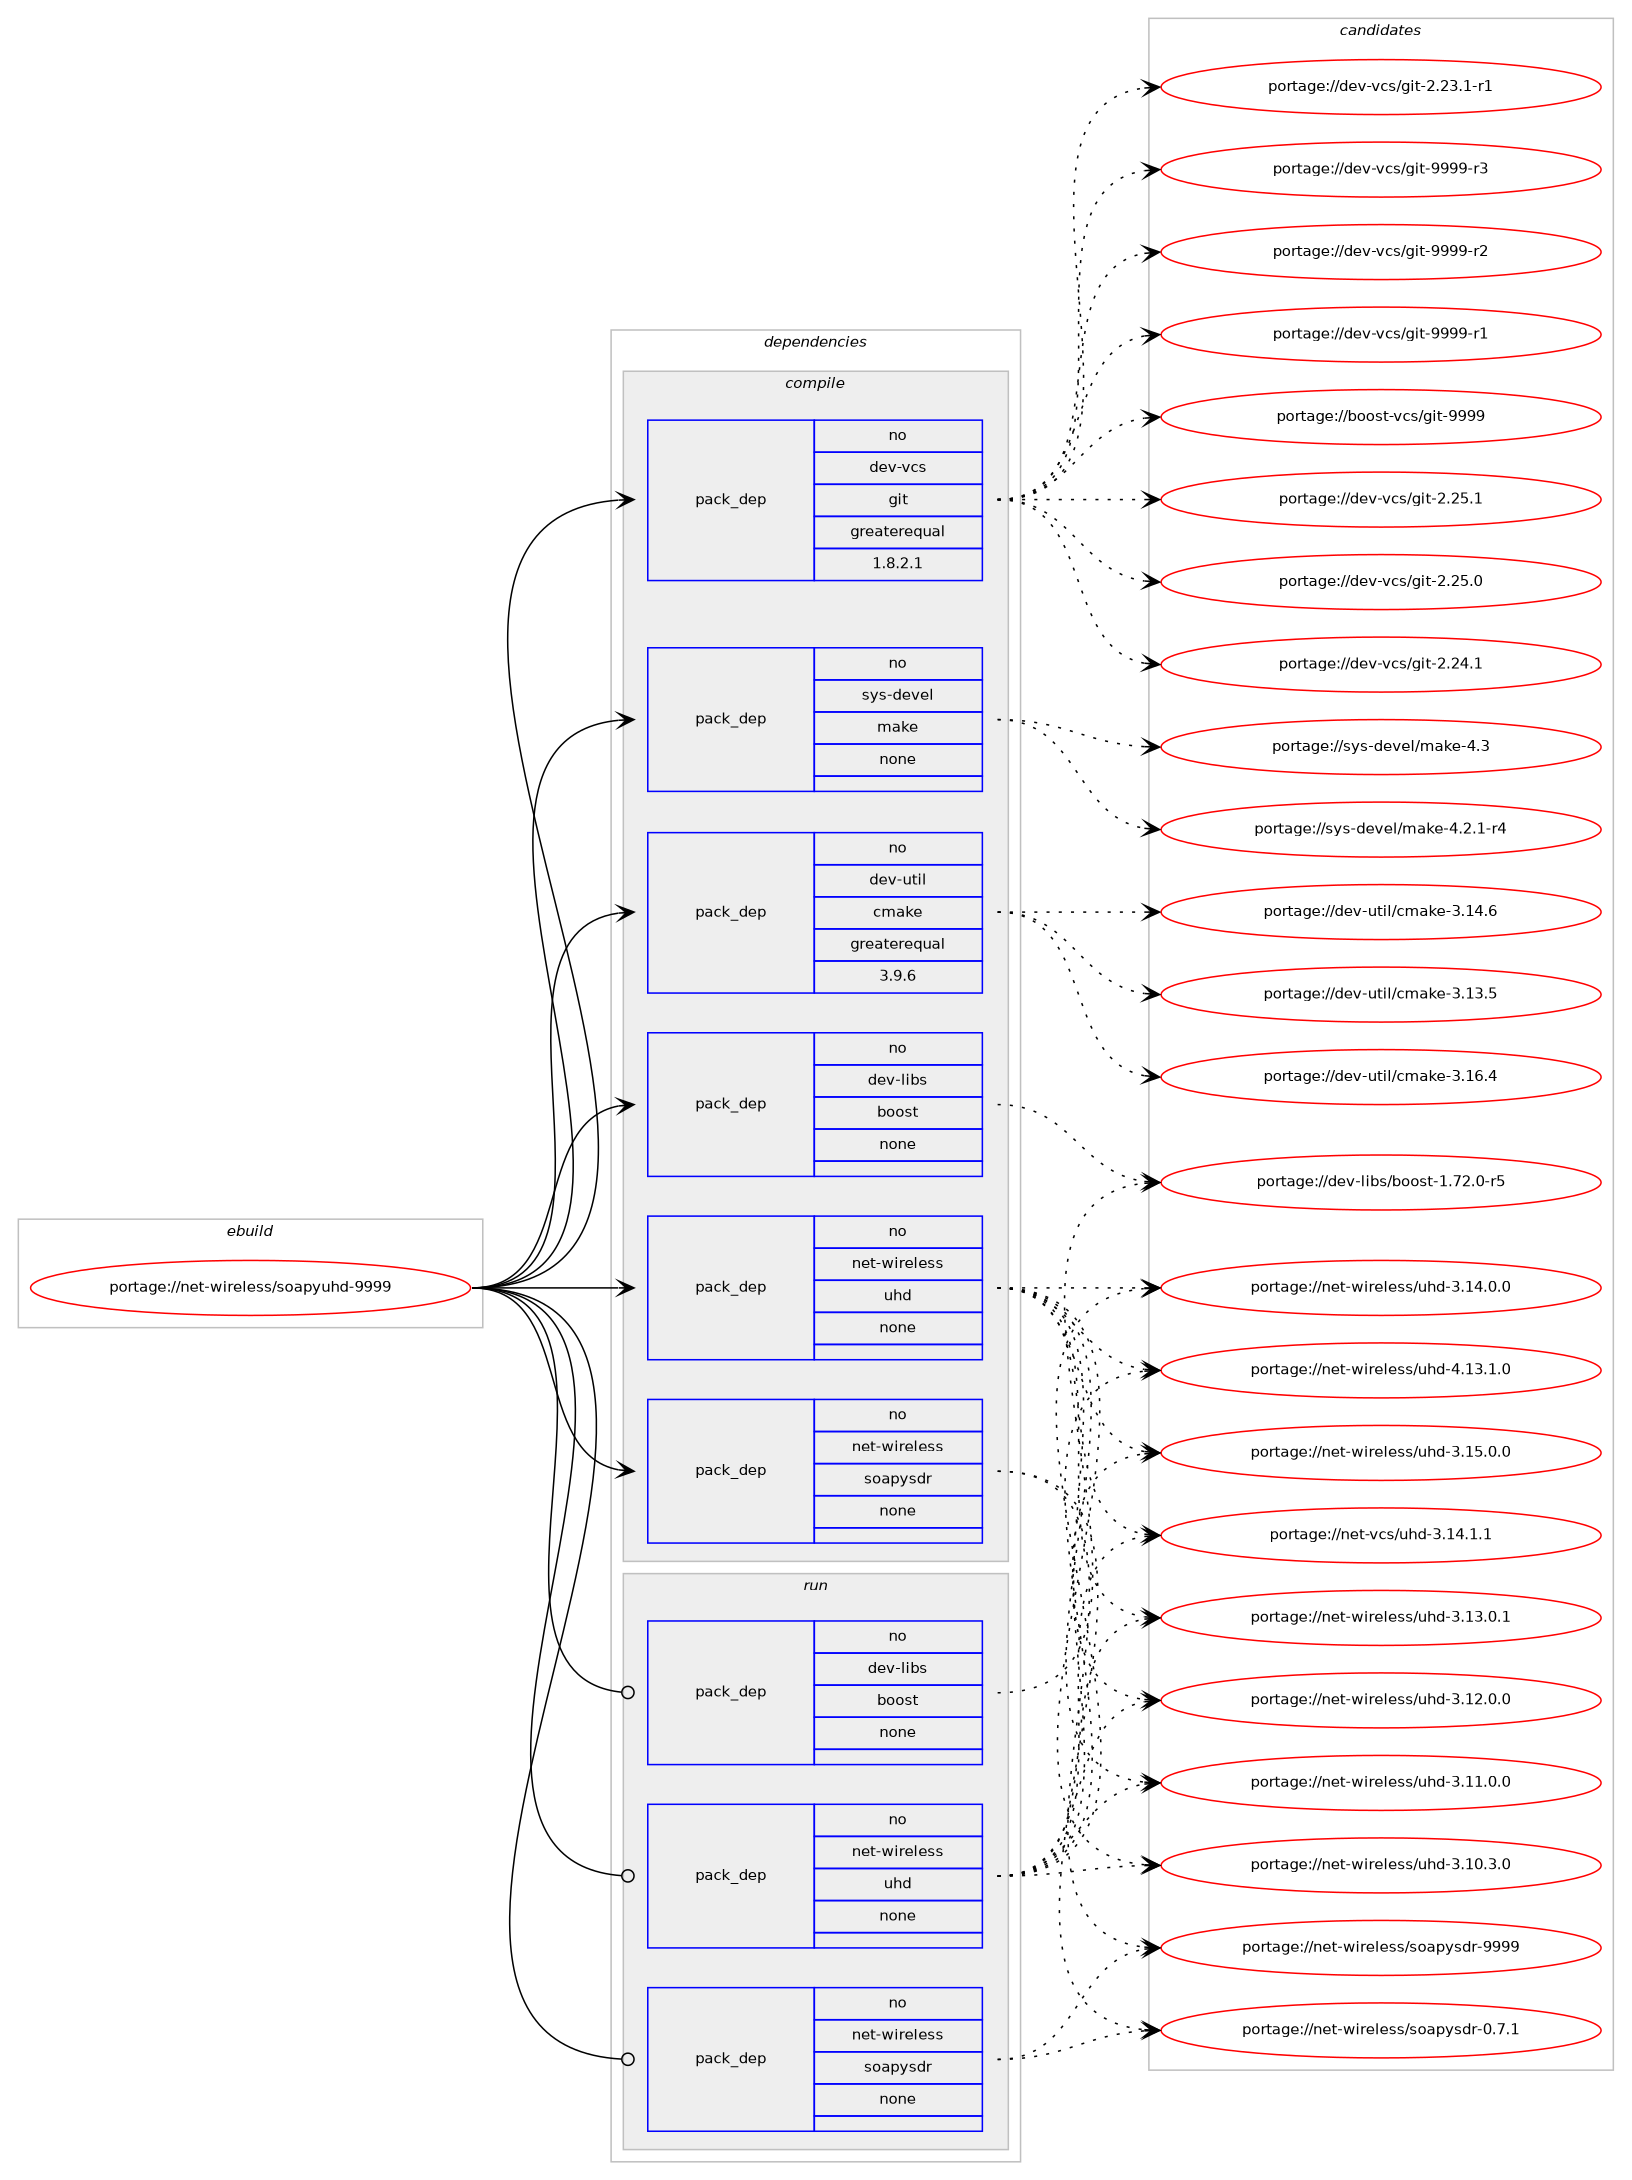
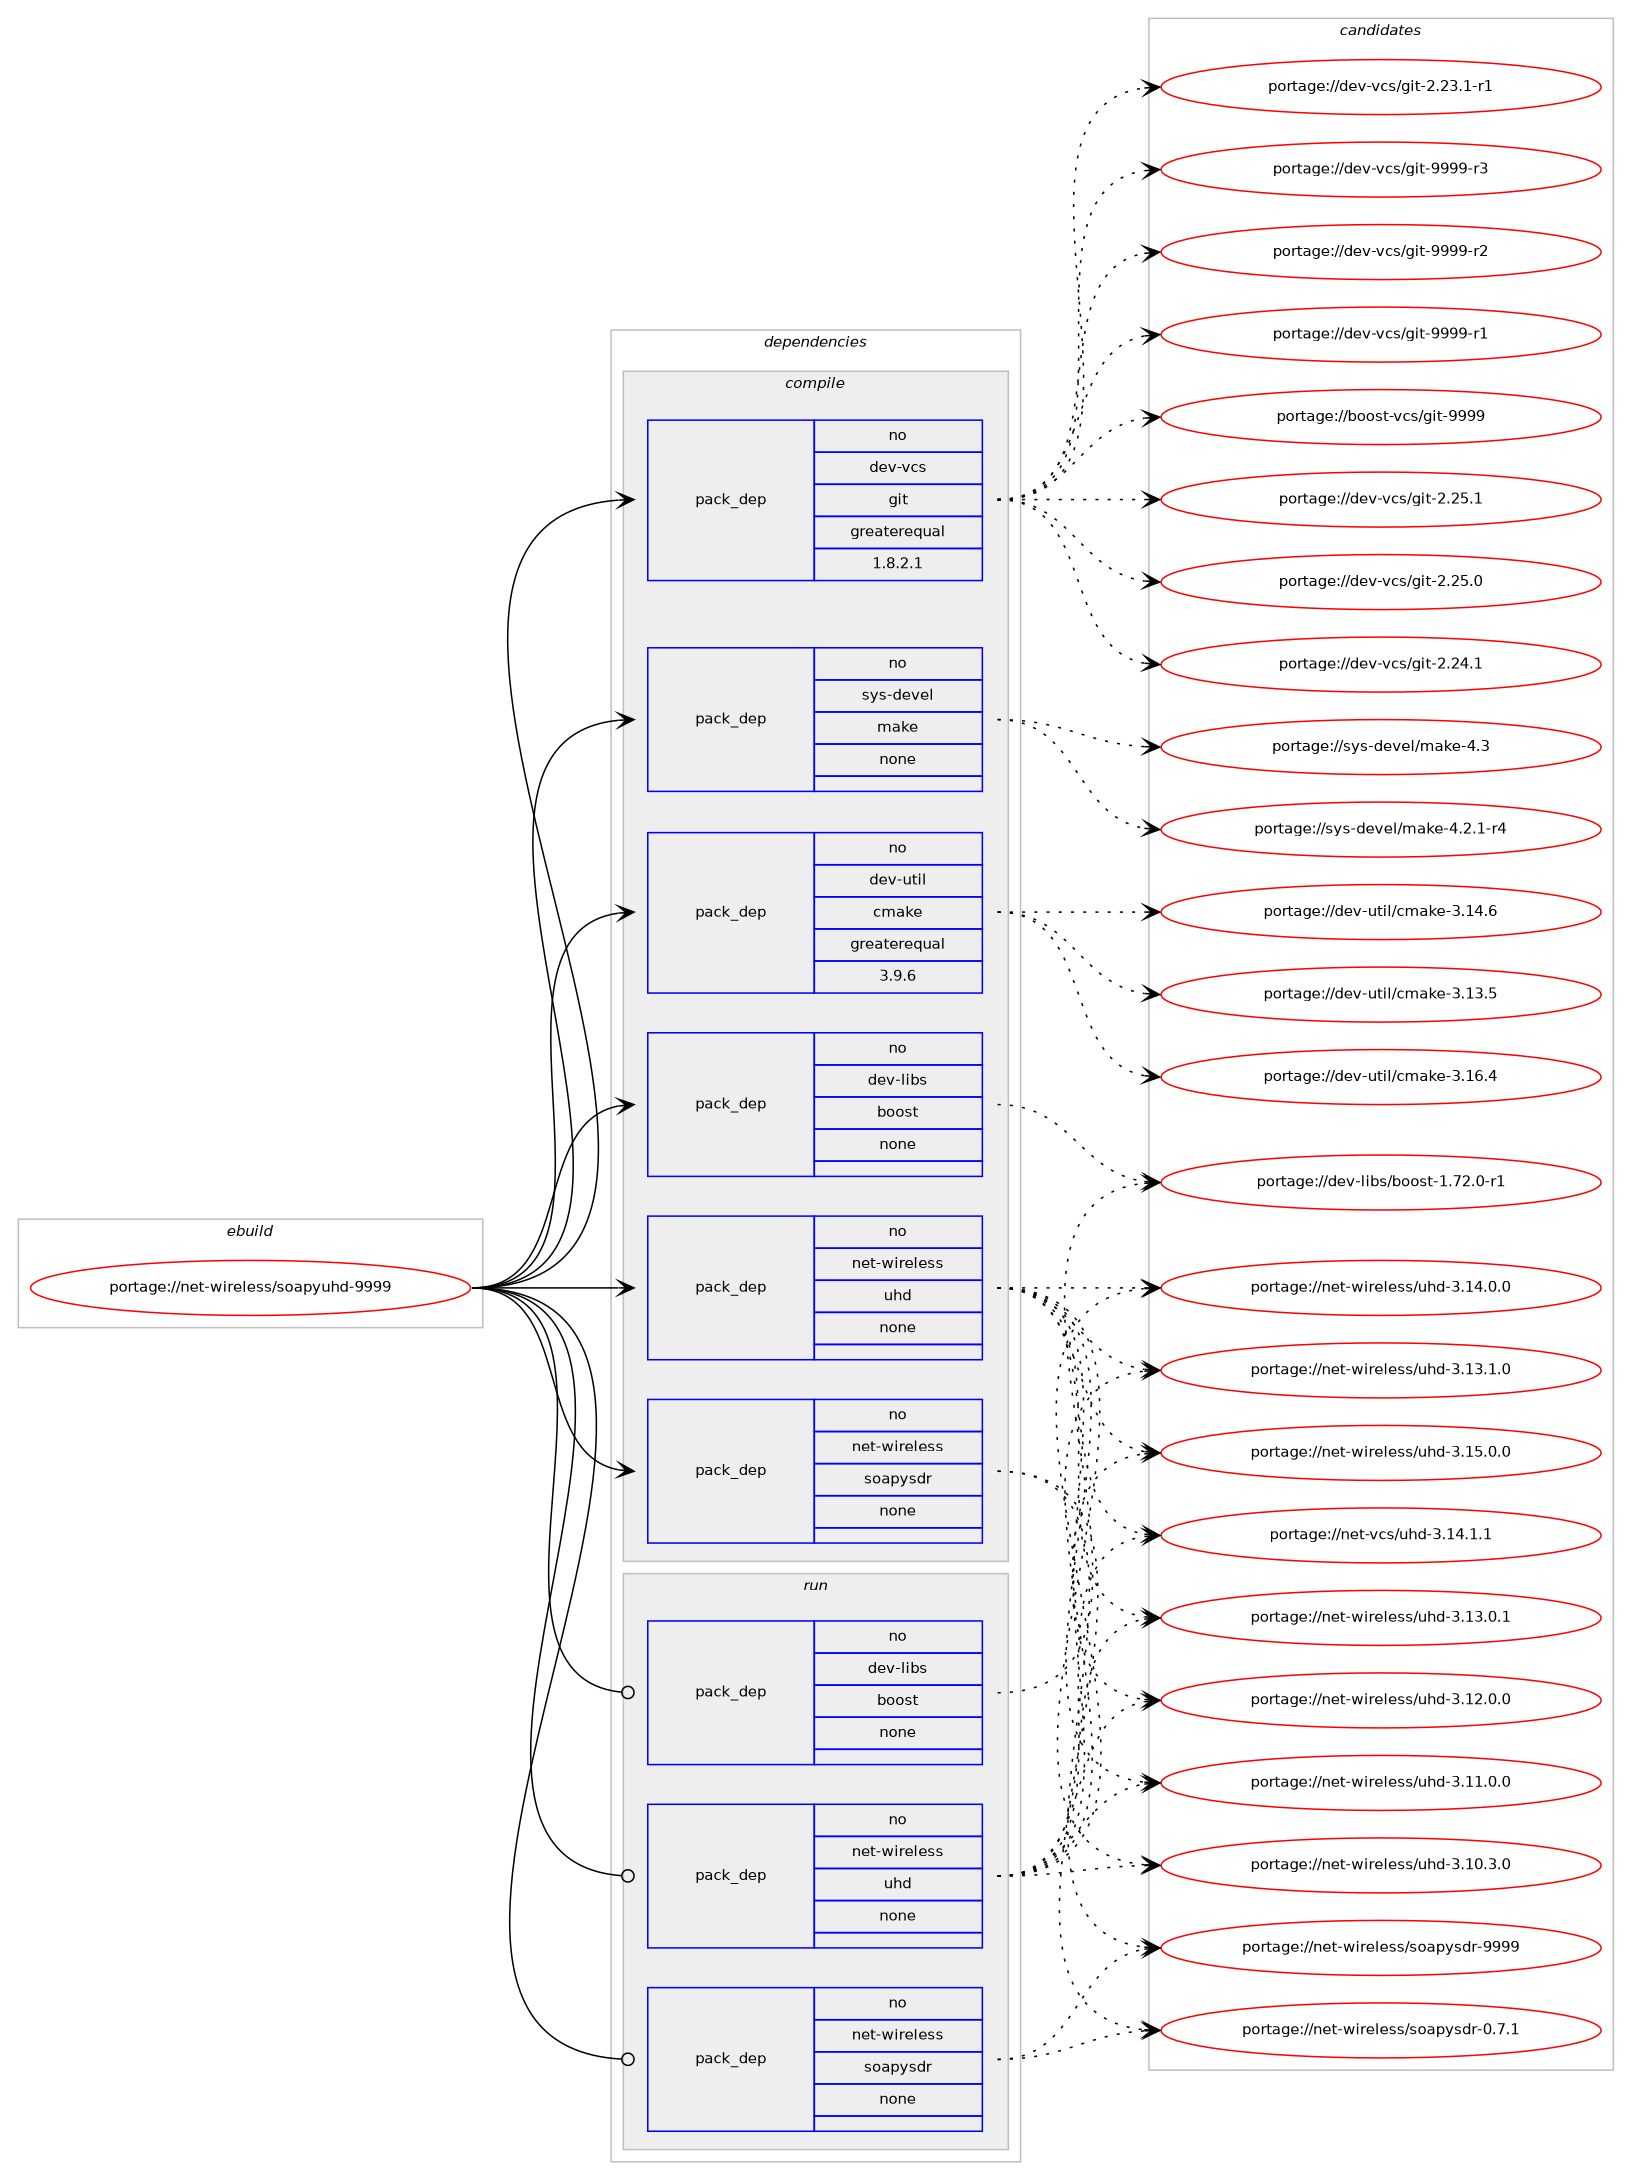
node "portage://dev-libs/boost-1.72.0-r5": label "portage://dev-libs/boost-1.72.0-r5" -> "portage://dev-libs/boost-1.72.0-r1"
node "portage://net-wireless/uhd-4.13.1.0": label "portage://net-wireless/uhd-4.13.1.0" -> "portage://net-wireless/uhd-3.13.1.0"
